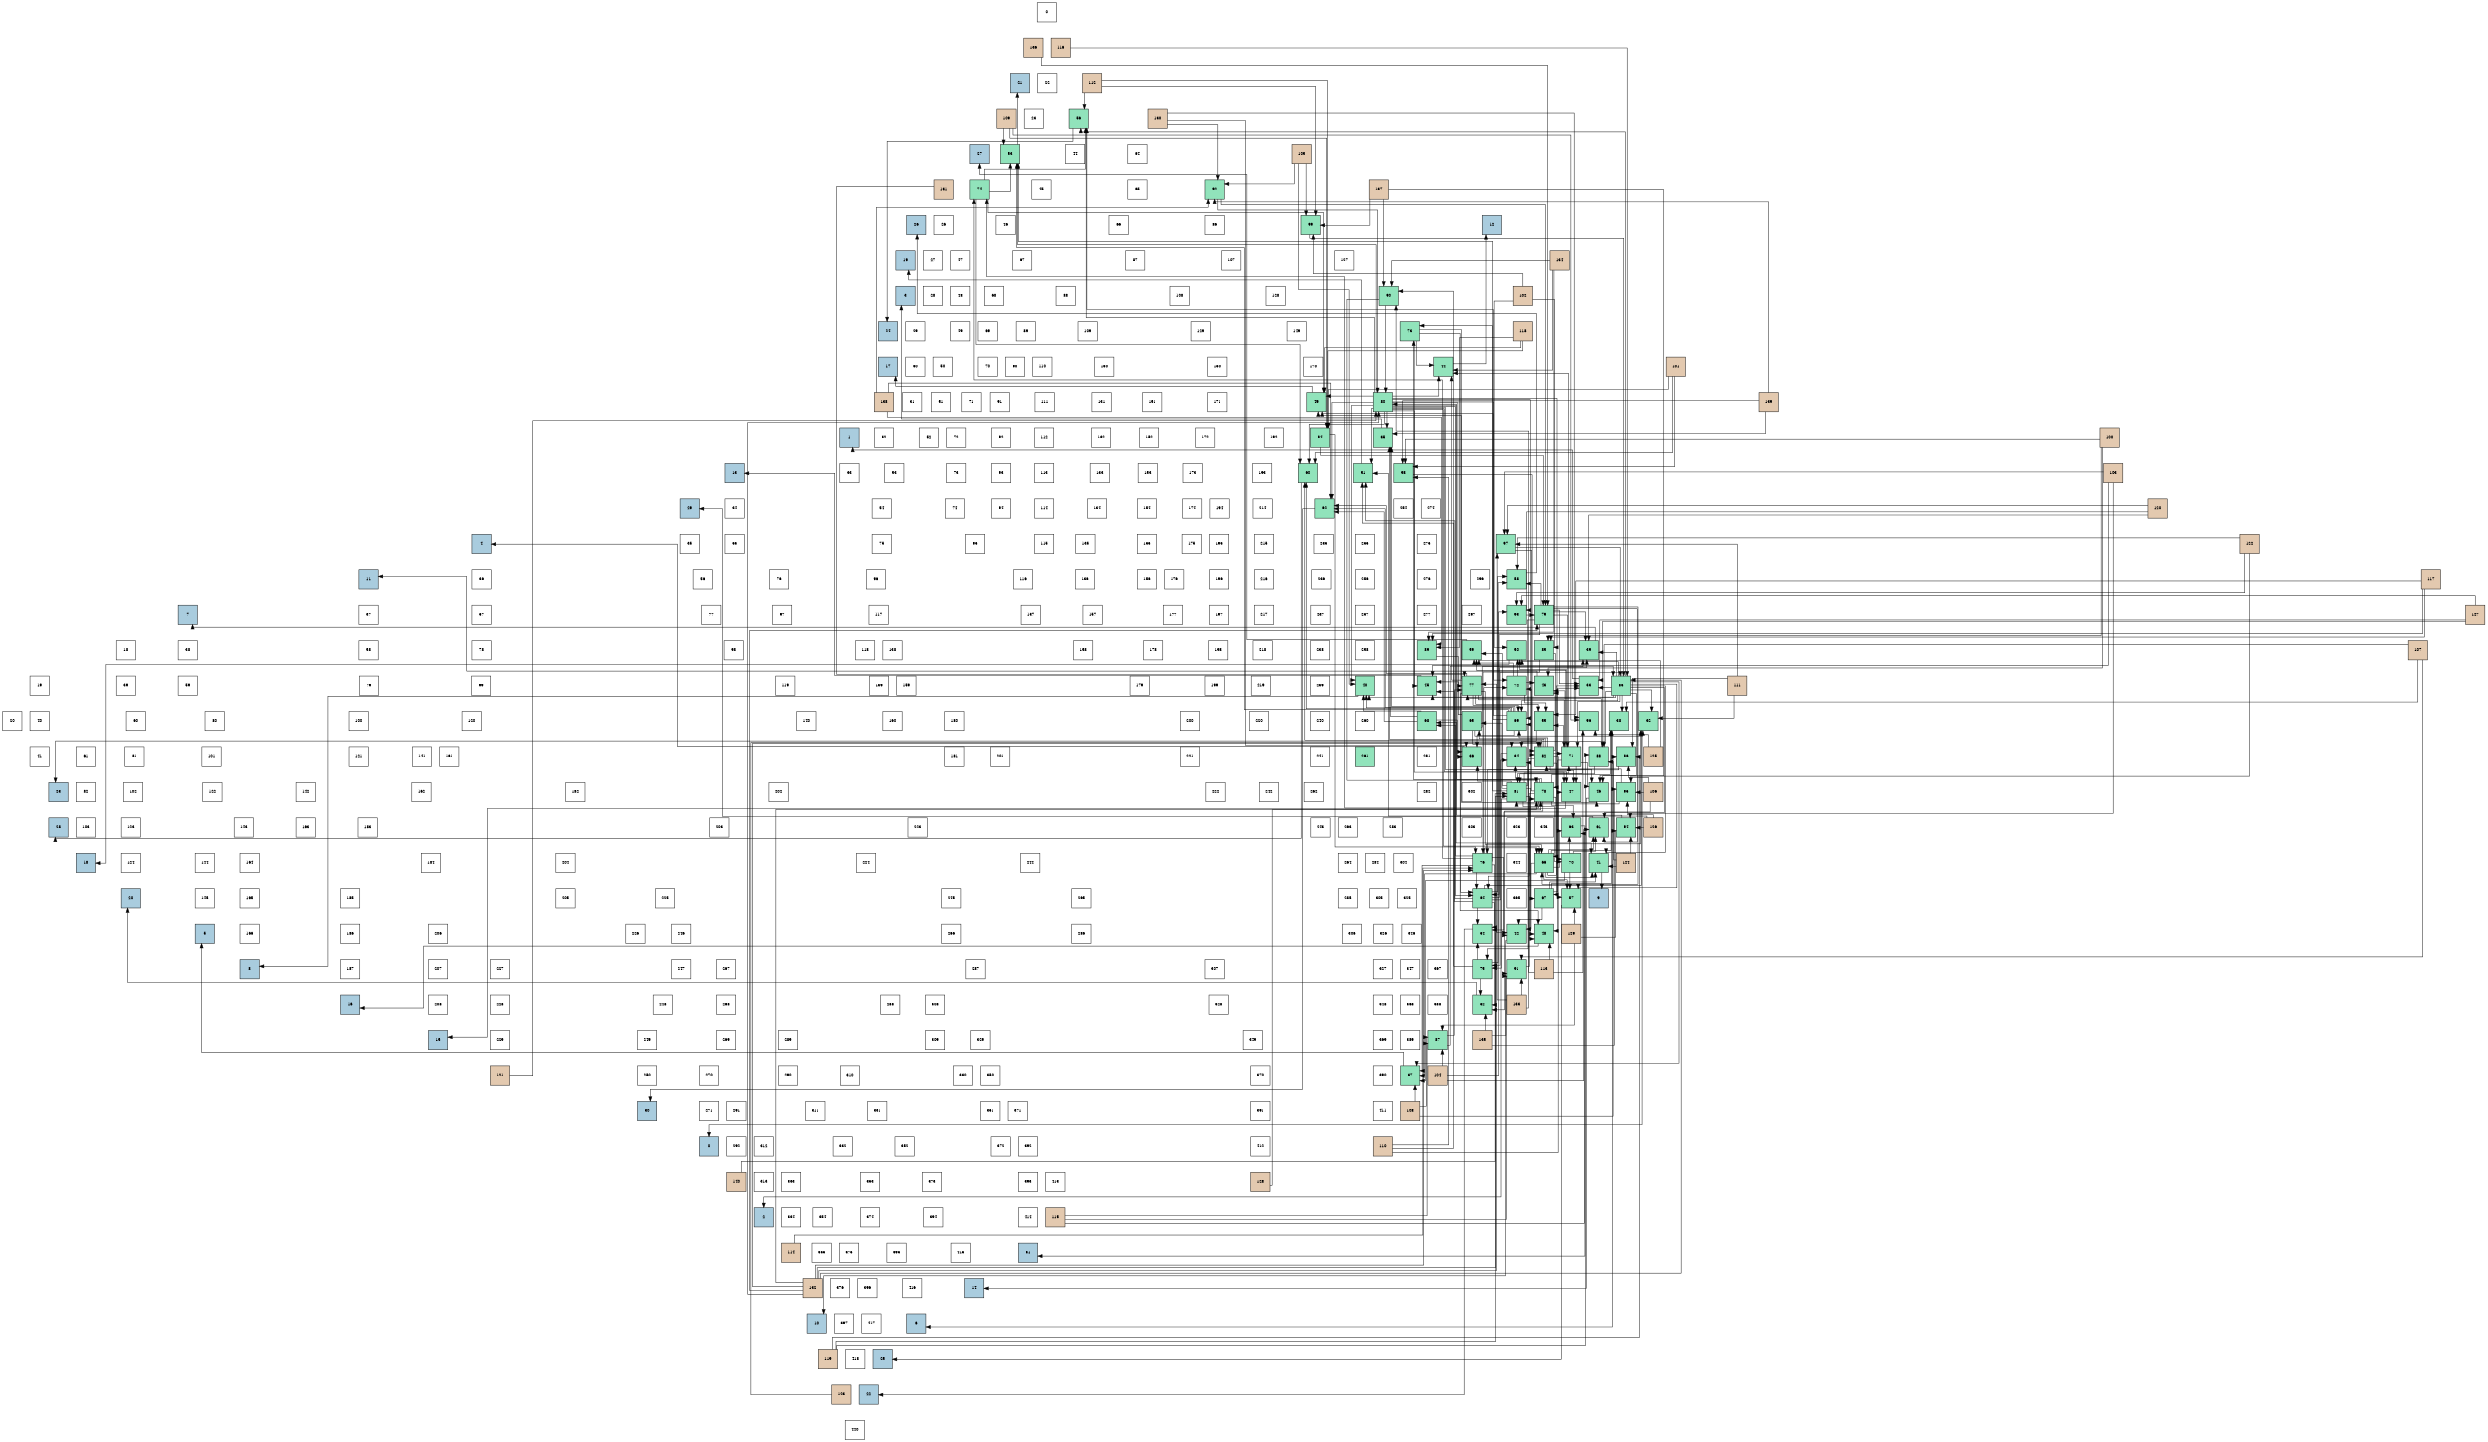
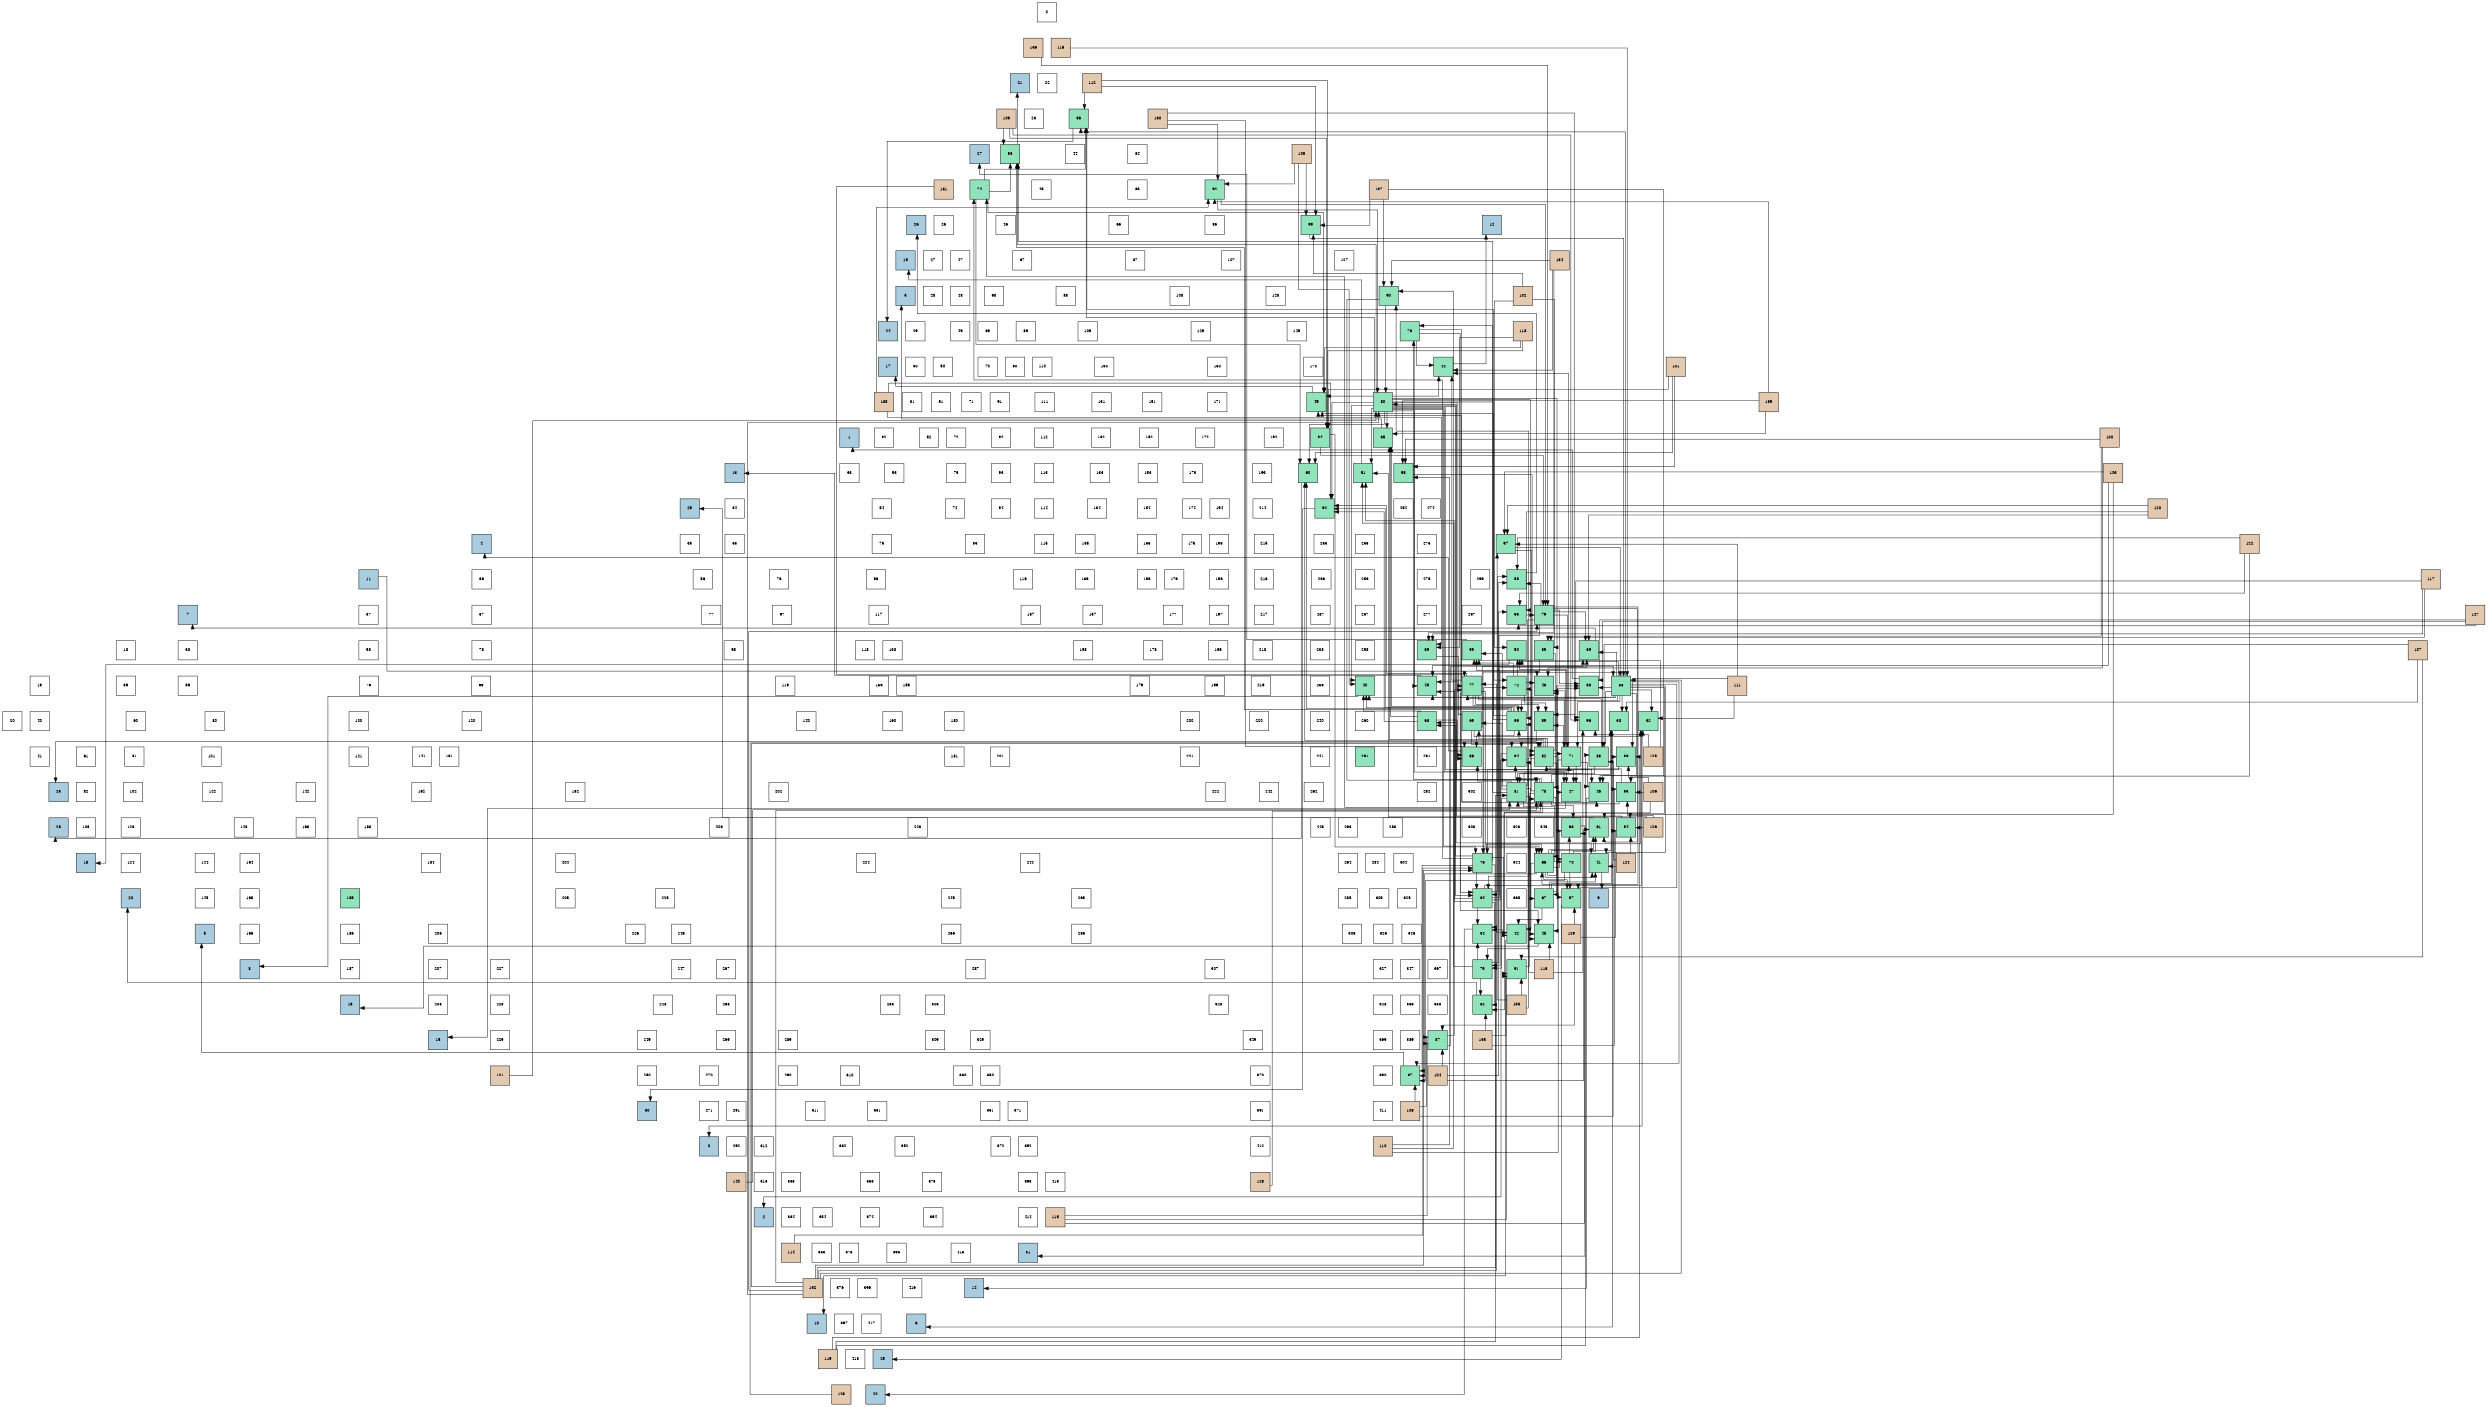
edge "43" -> "11": reversed
node "185": fillcolor #ffffff -> #91e3bb
node "440": removed
